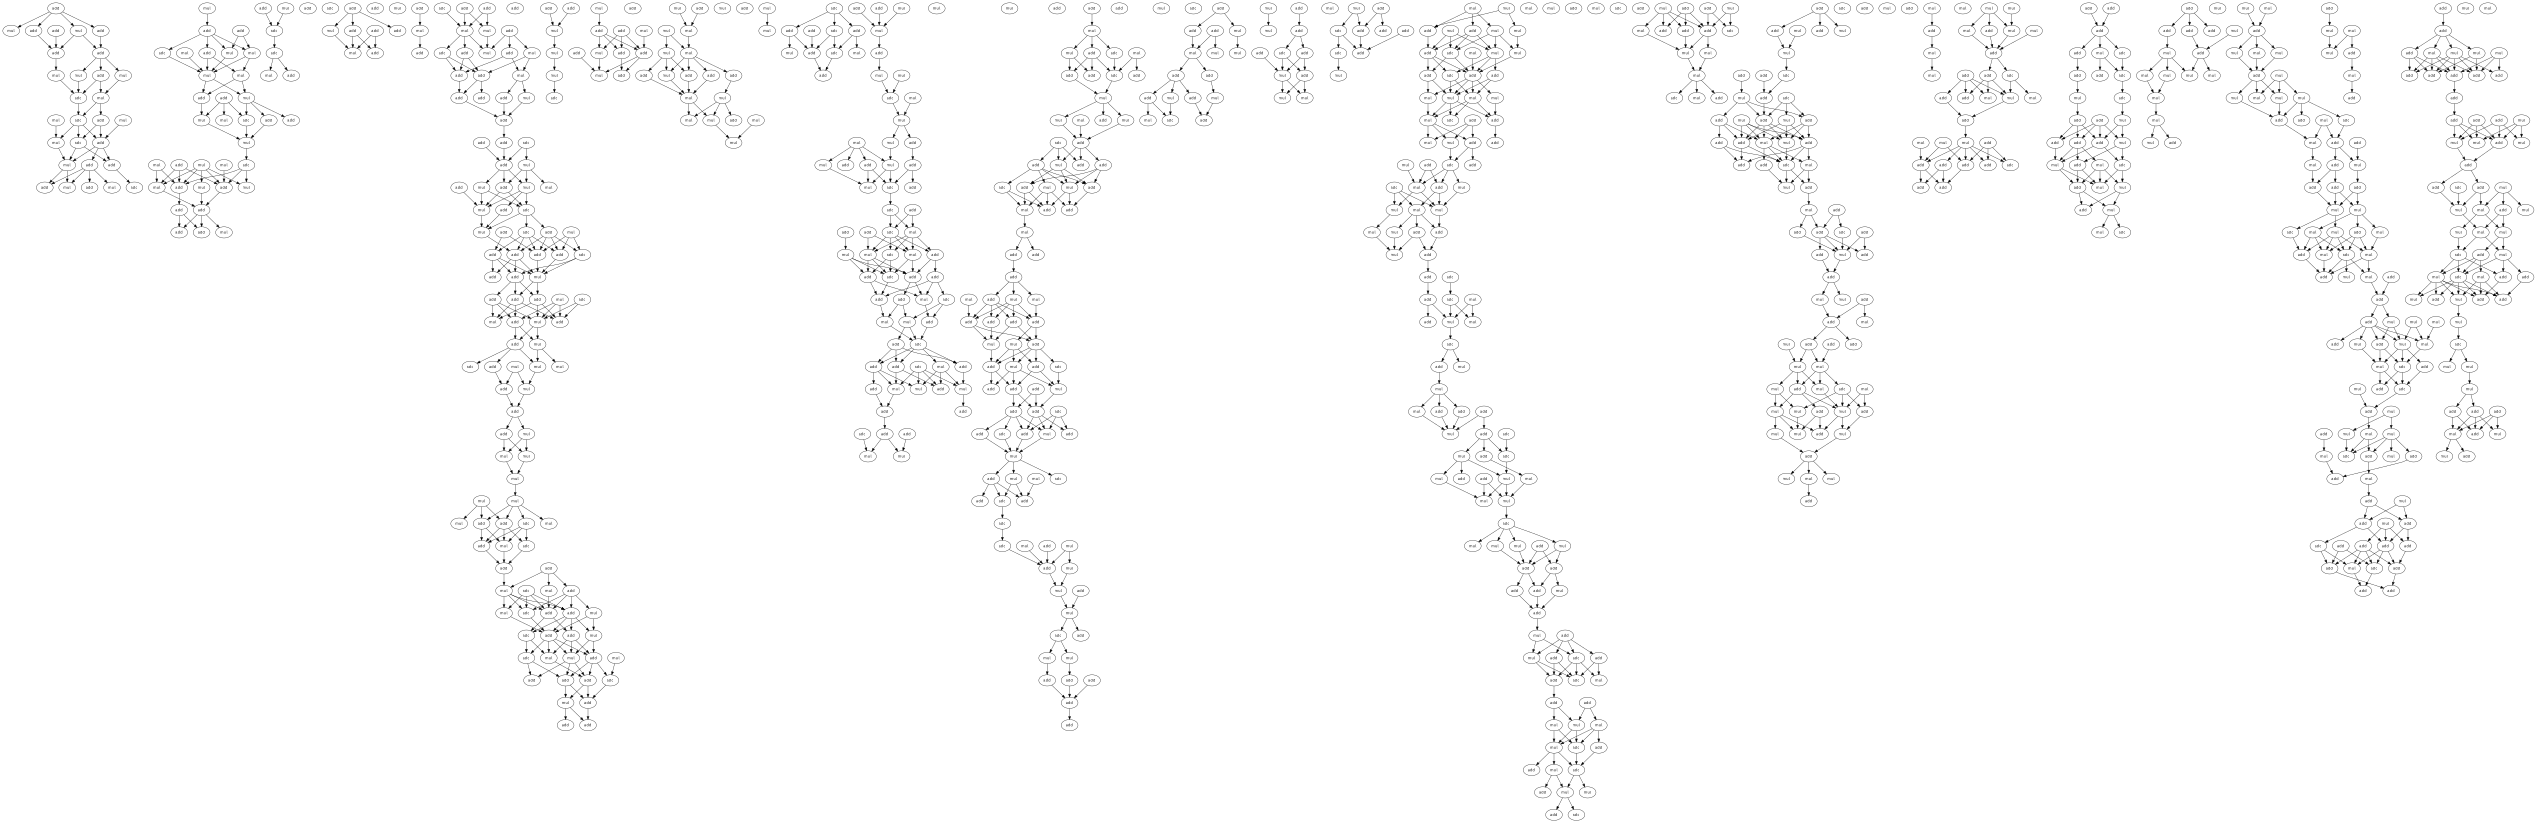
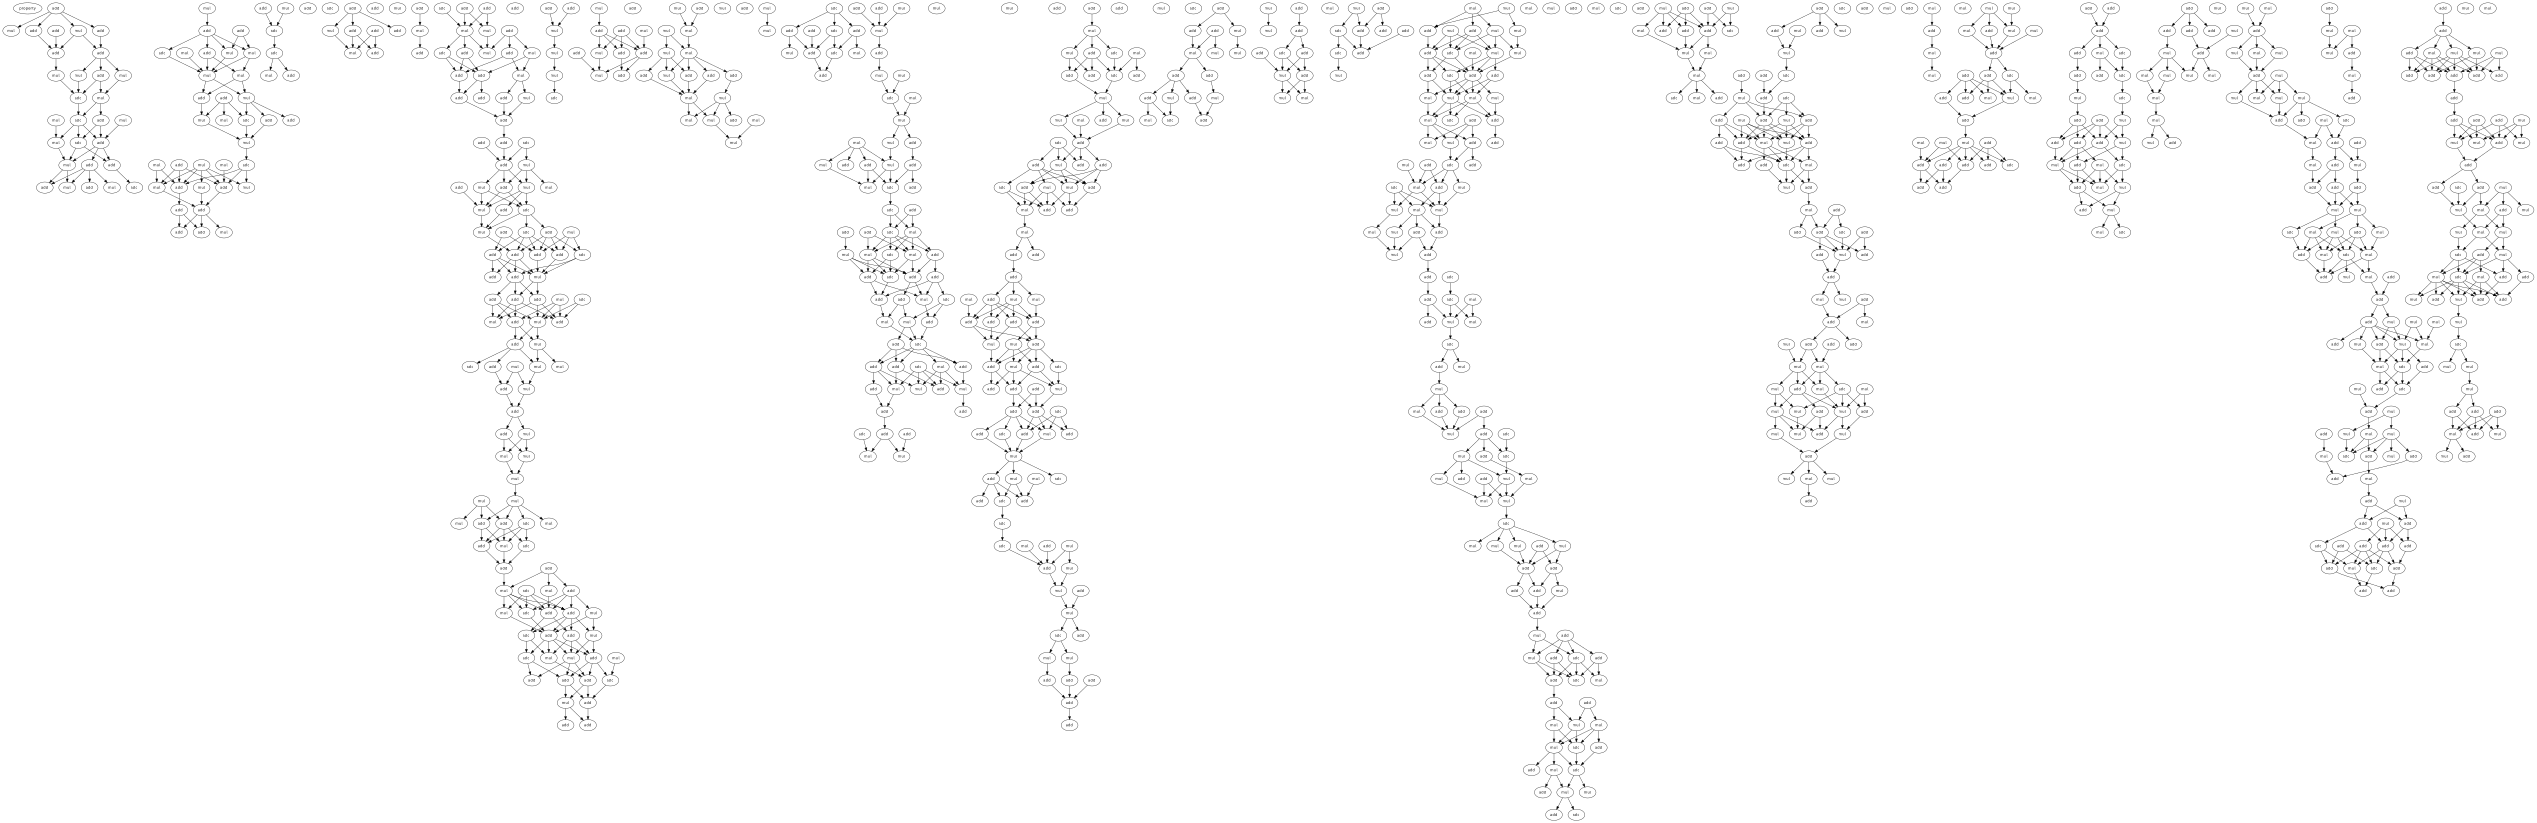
node "property": added
